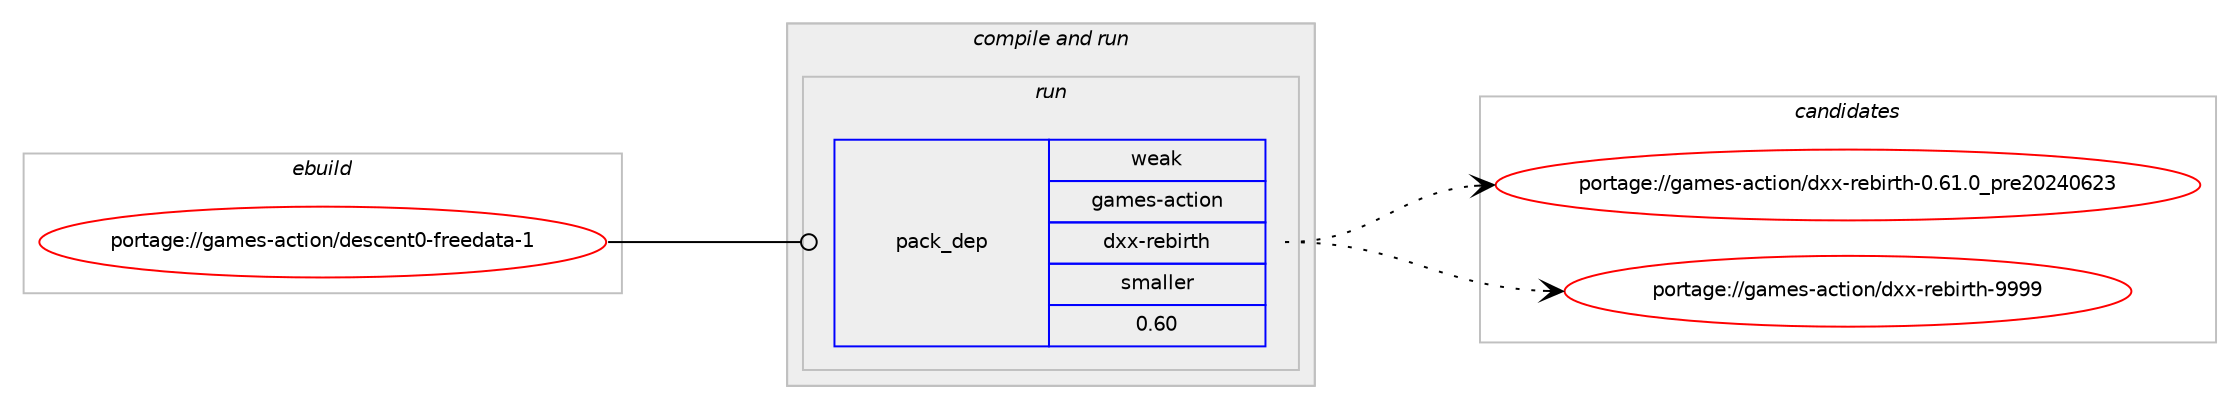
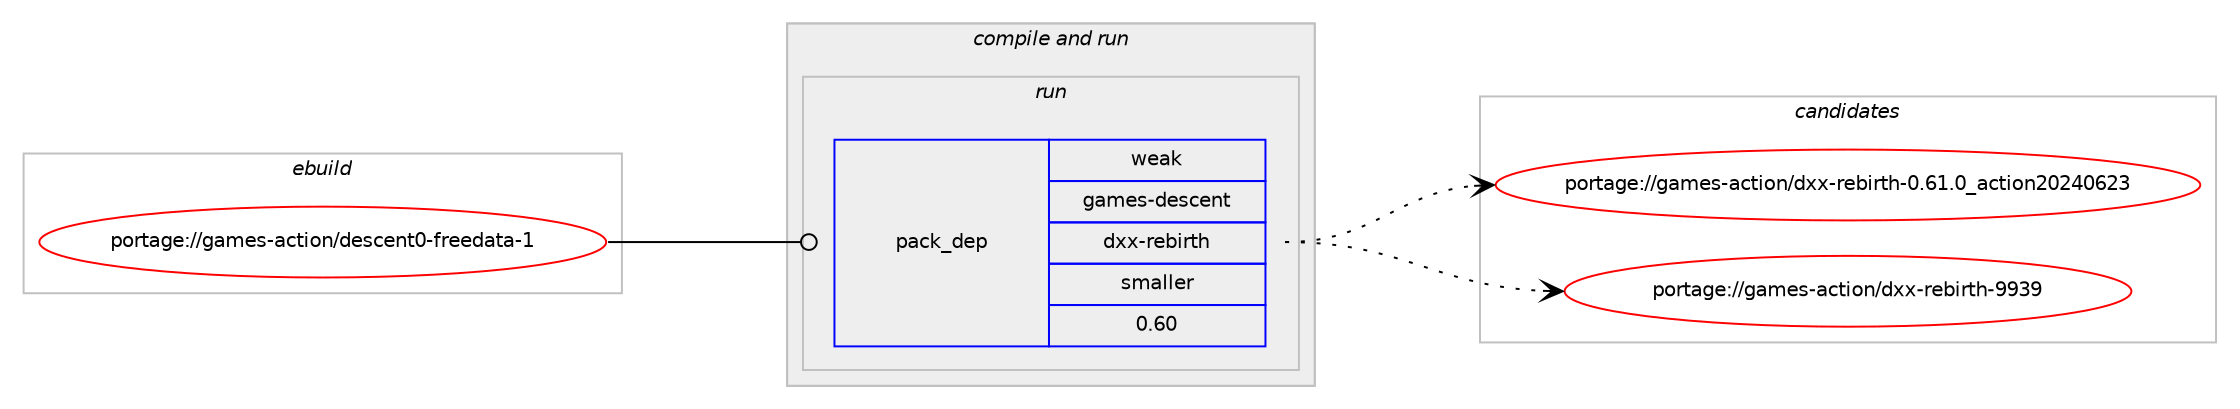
node "portage://games-action/dxx-rebirth-0.61.0_pre20240623": label "portage://games-action/dxx-rebirth-0.61.0_pre20240623" -> "portage://games-action/dxx-rebirth-0.61.0_action20240623"
node "pack_dep": text "games-action" -> "games-descent"
node "portage://games-action/dxx-rebirth-9999": label "portage://games-action/dxx-rebirth-9999" -> "portage://games-action/dxx-rebirth-9939"
